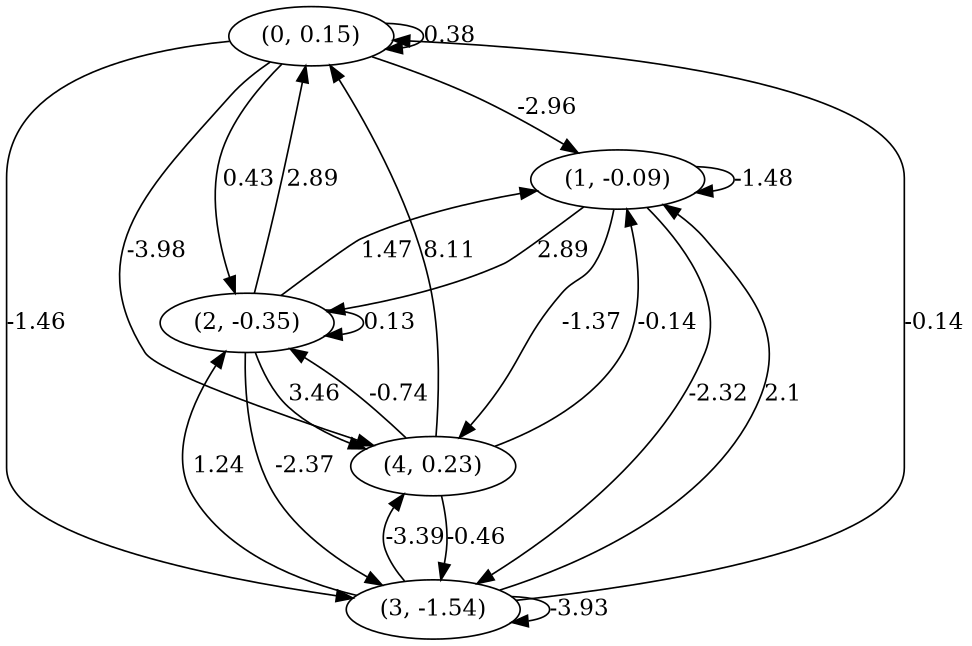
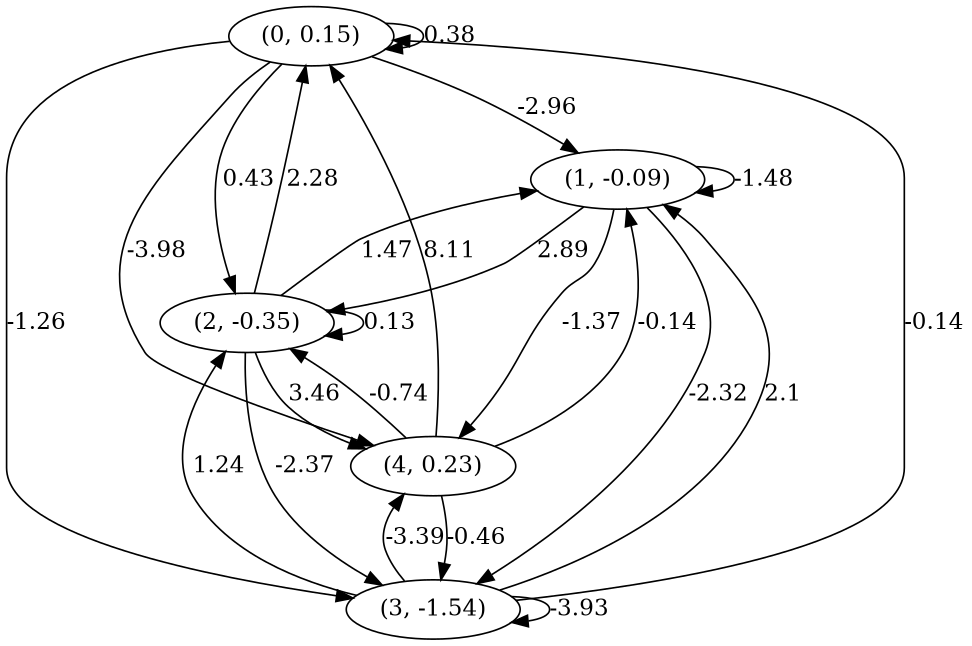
edge "(2, -0.35)" -> "(0, 0.15)": label "2.89" -> "2.28"
edge "(0, 0.15)" -> "(3, -1.54)": label "-1.46" -> "-1.26"
